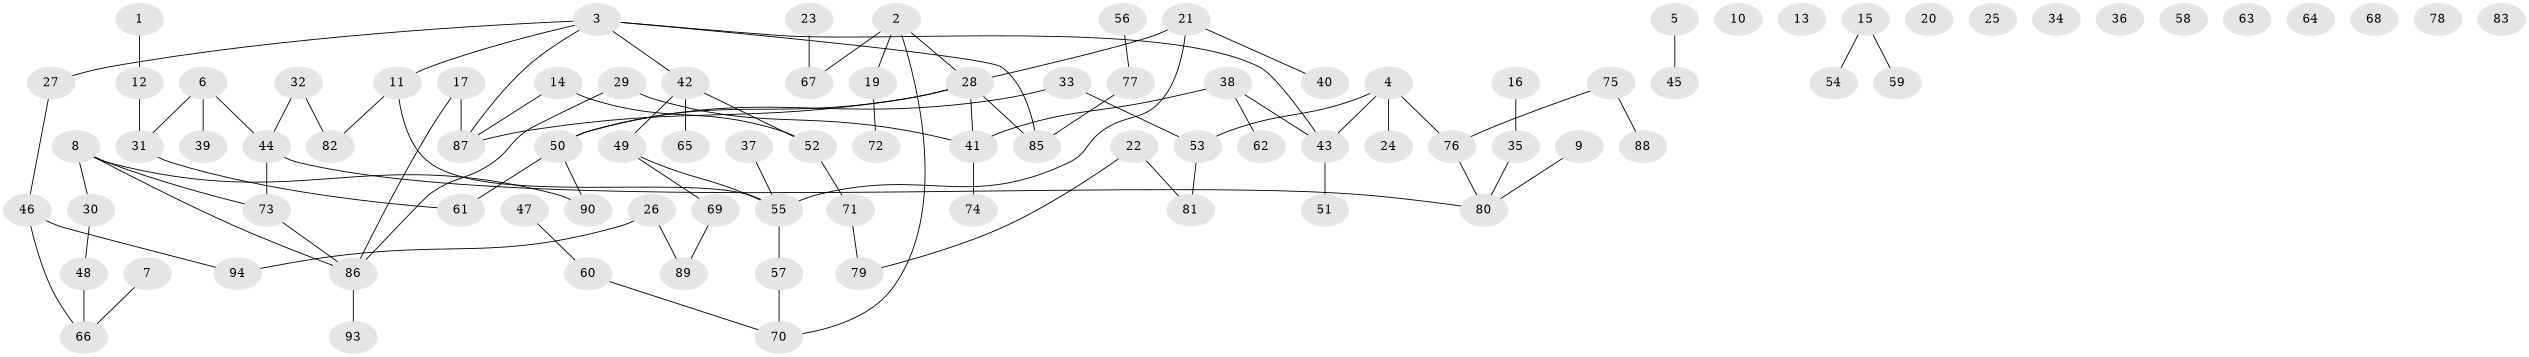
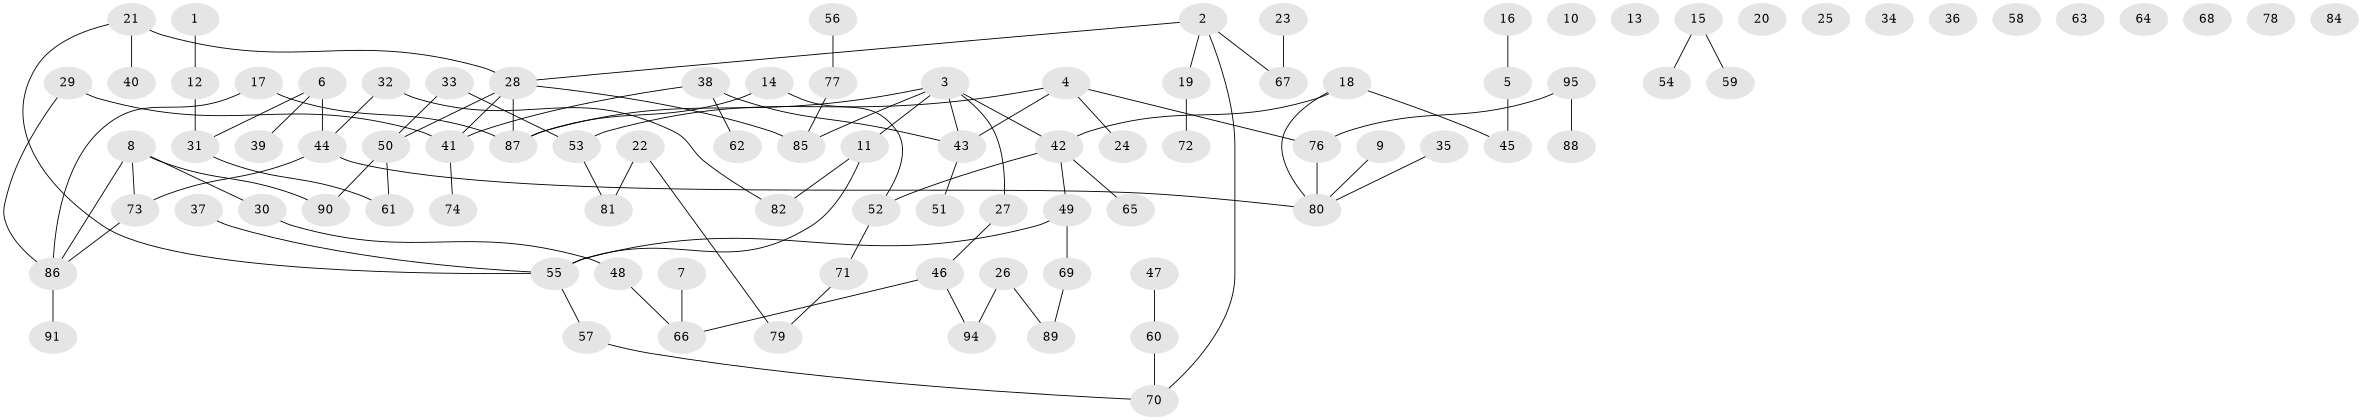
node "83": label "83" -> "84"
node "18": added
node "75": label "75" -> "95"
edge "16" -- "35": now "16" -- "5"
node "93": label "93" -> "91"
